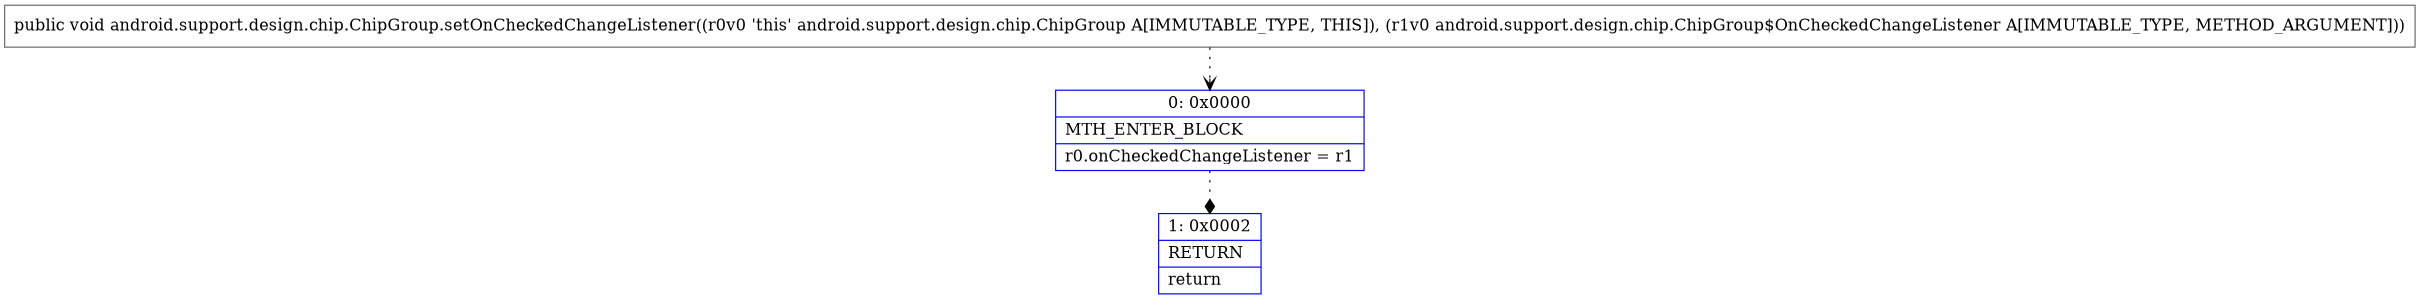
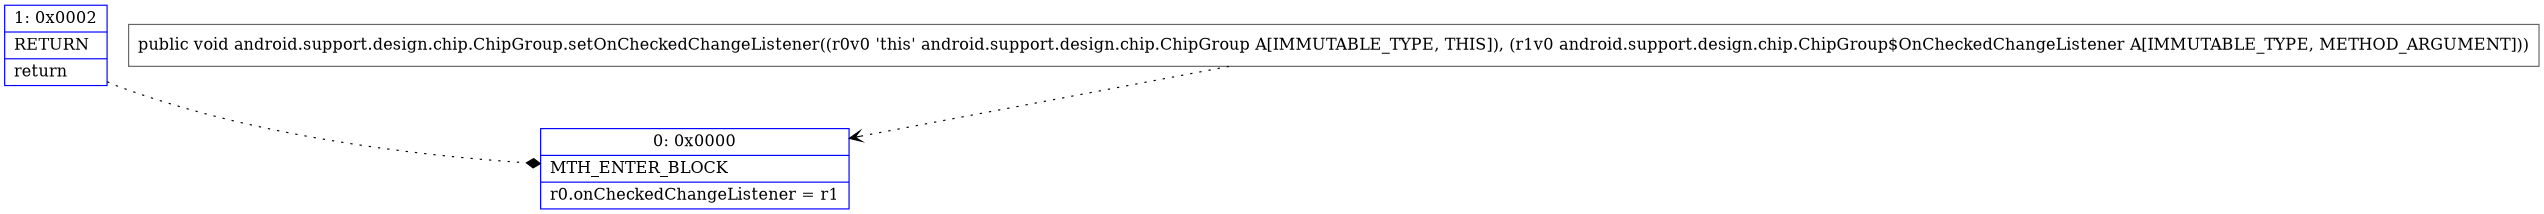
edge "0: 0x0000" -> "1: 0x0002": reversed
